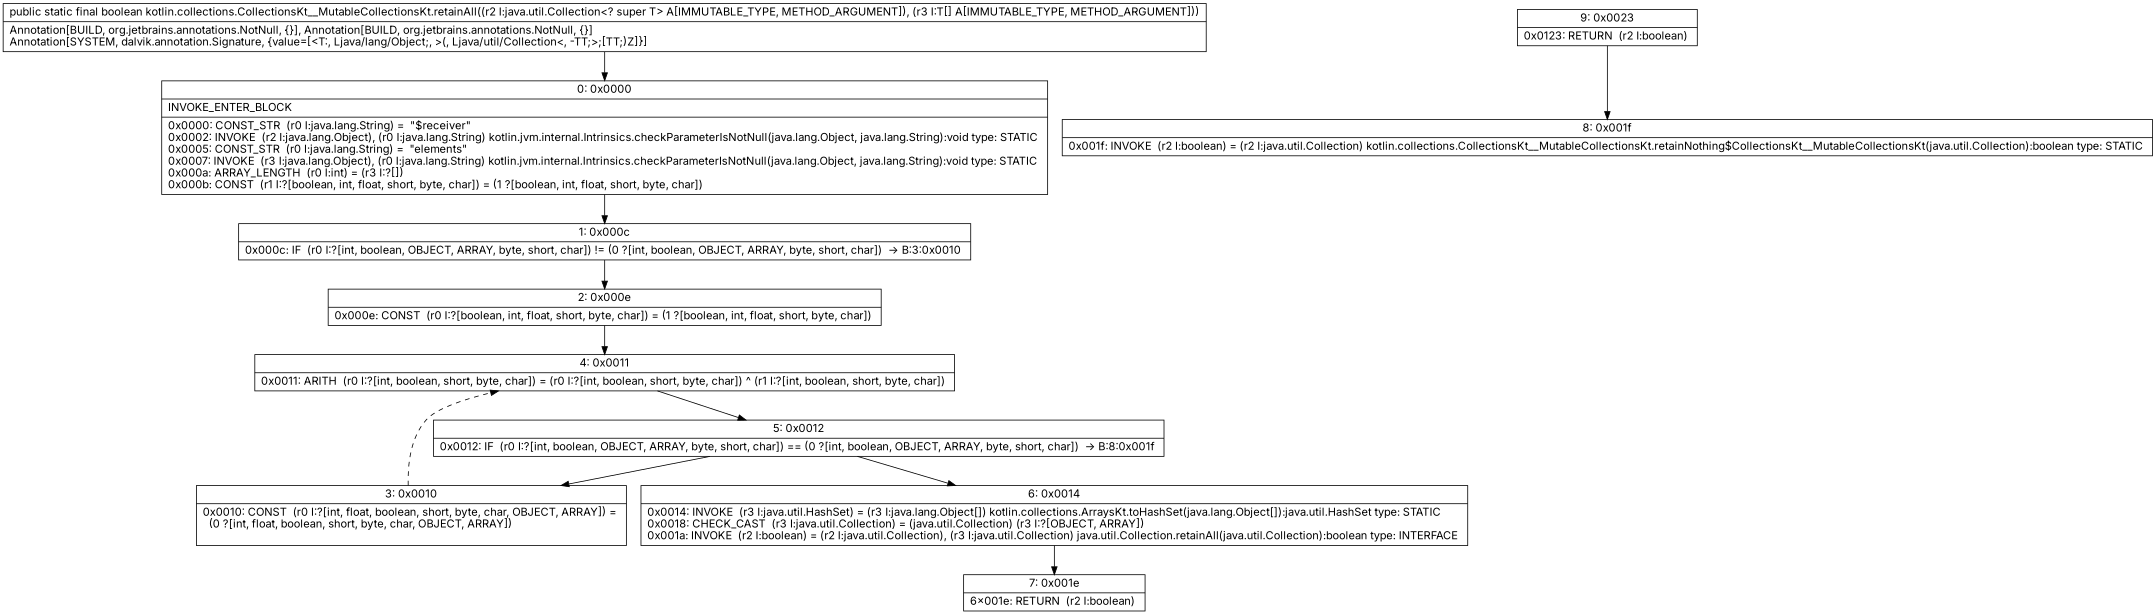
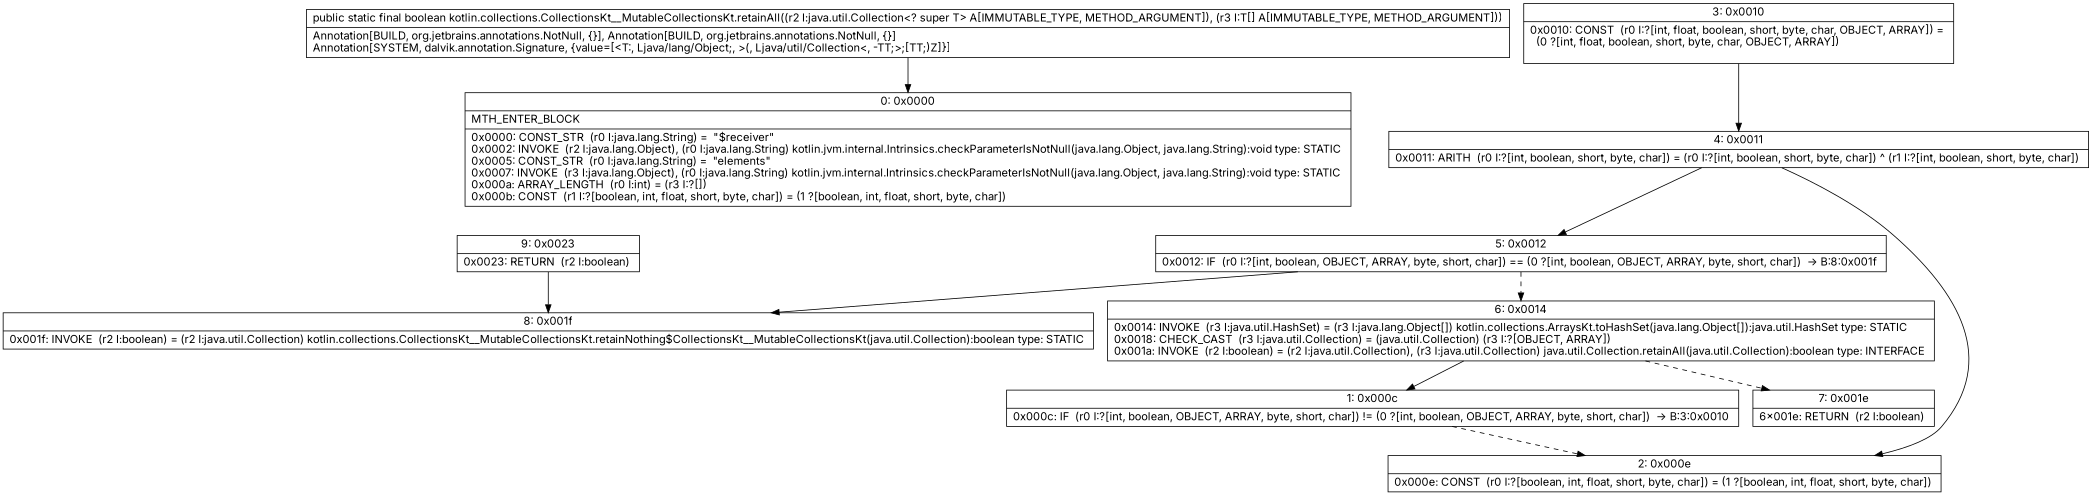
node "9: 0x0023": text "0x0123: RETURN  (r2 I:boolean)" -> "0x0023: RETURN  (r2 I:boolean)"
node "0: 0x0000": text "INVOKE_ENTER_BLOCK" -> "MTH_ENTER_BLOCK"
edge "0: 0x0000" -> "1: 0x000c": now "6: 0x0014" -> "1: 0x000c"
edge "1: 0x000c" -> "2: 0x000e": style solid -> dashed
edge "2: 0x000e" -> "4: 0x0011": reversed
edge "3: 0x0010" -> "4: 0x0011": style dashed -> solid
edge "5: 0x0012" -> "3: 0x0010": now "5: 0x0012" -> "8: 0x001f"
edge "5: 0x0012" -> "6: 0x0014": style solid -> dashed
edge "6: 0x0014" -> "7: 0x001e": style solid -> dashed
